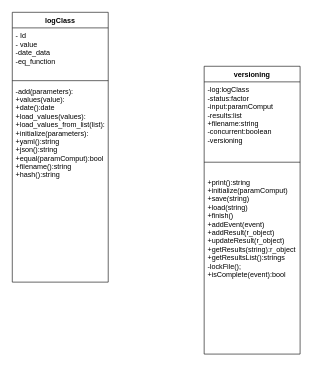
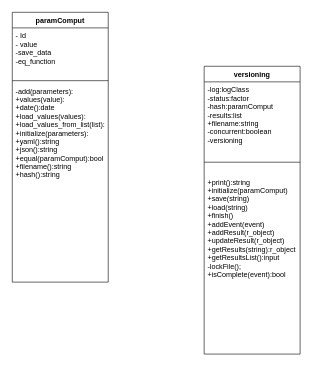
node "logClass": label "logClass" -> "paramComput"
node "- Id - value -date_data -eq_function": label "- Id - value -date_data -eq_function" -> "- Id - value -save_data -eq_function"
node "-log:logClass -status:factor -input:paramComput -results:list +filename:string -concurrent:boolean -versioning": label "-log:logClass -status:factor -input:paramComput -results:list +filename:string -concurrent:boolean -versioning" -> "-log:logClass -status:factor -hash:paramComput -results:list +filename:string -concurrent:boolean -versioning"
node "+print():string +initialize(paramComput) +save(string) +load(string) +finish() +addEvent(event) +addResult(r_object) +updateResult(r_object) +getResults(string):r_object +getResultsList():strings -lockFile(); +isComplete(event):bool": label "+print():string +initialize(paramComput) +save(string) +load(string) +finish() +addEvent(event) +addResult(r_object) +updateResult(r_object) +getResults(string):r_object +getResultsList():strings -lockFile(); +isComplete(event):bool" -> "+print():string +initialize(paramComput) +save(string) +load(string) +finish() +addEvent(event) +addResult(r_object) +updateResult(r_object) +getResults(string):r_object +getResultsList():input -lockFile(); +isComplete(event):bool"
